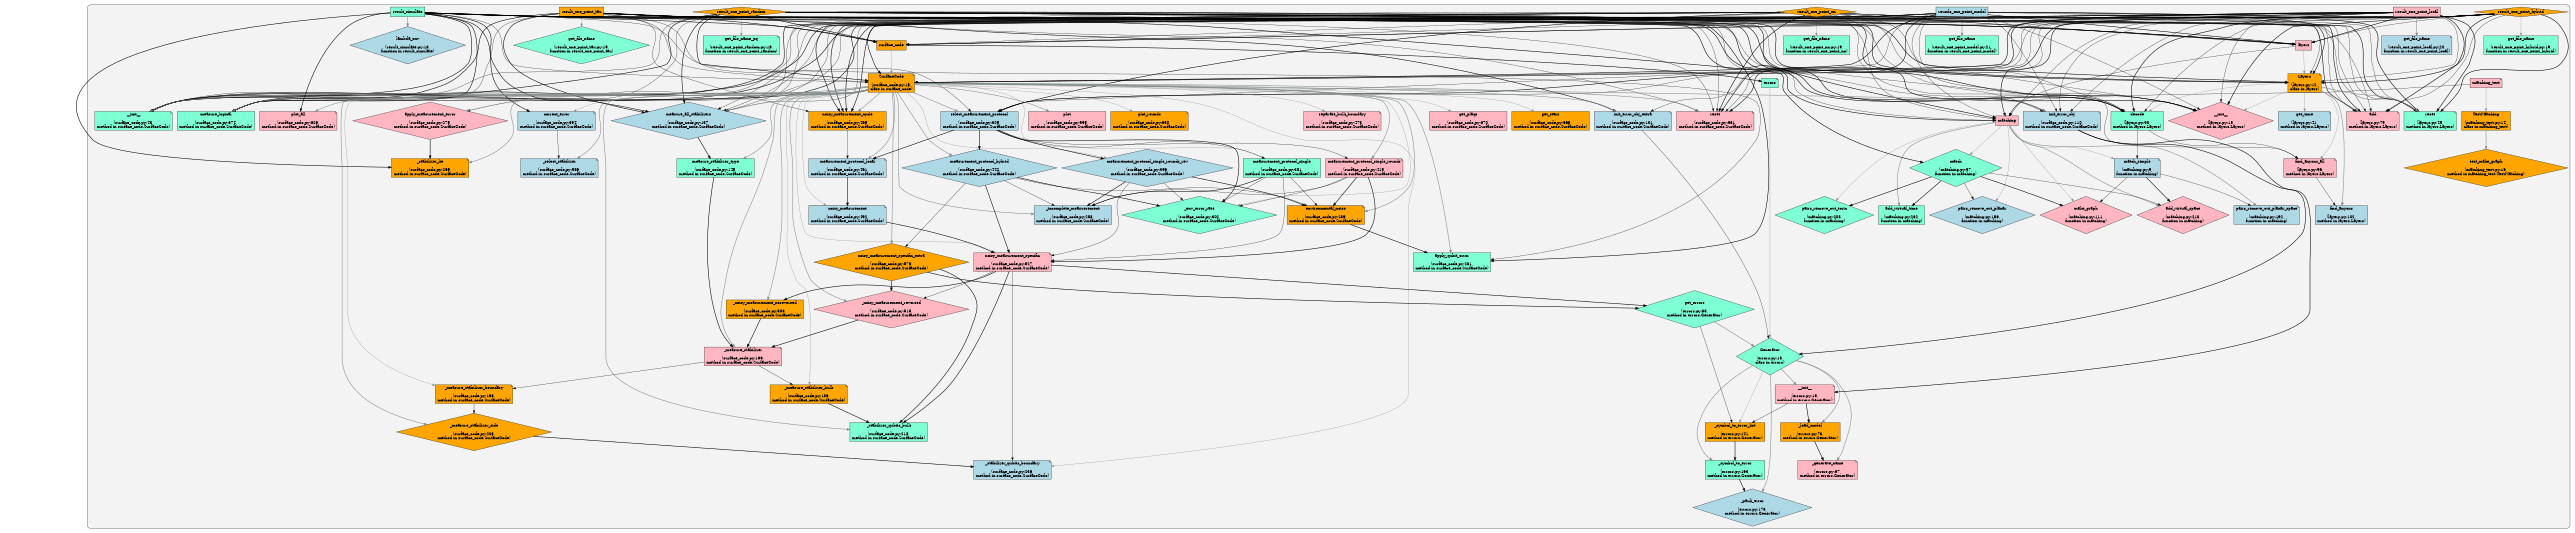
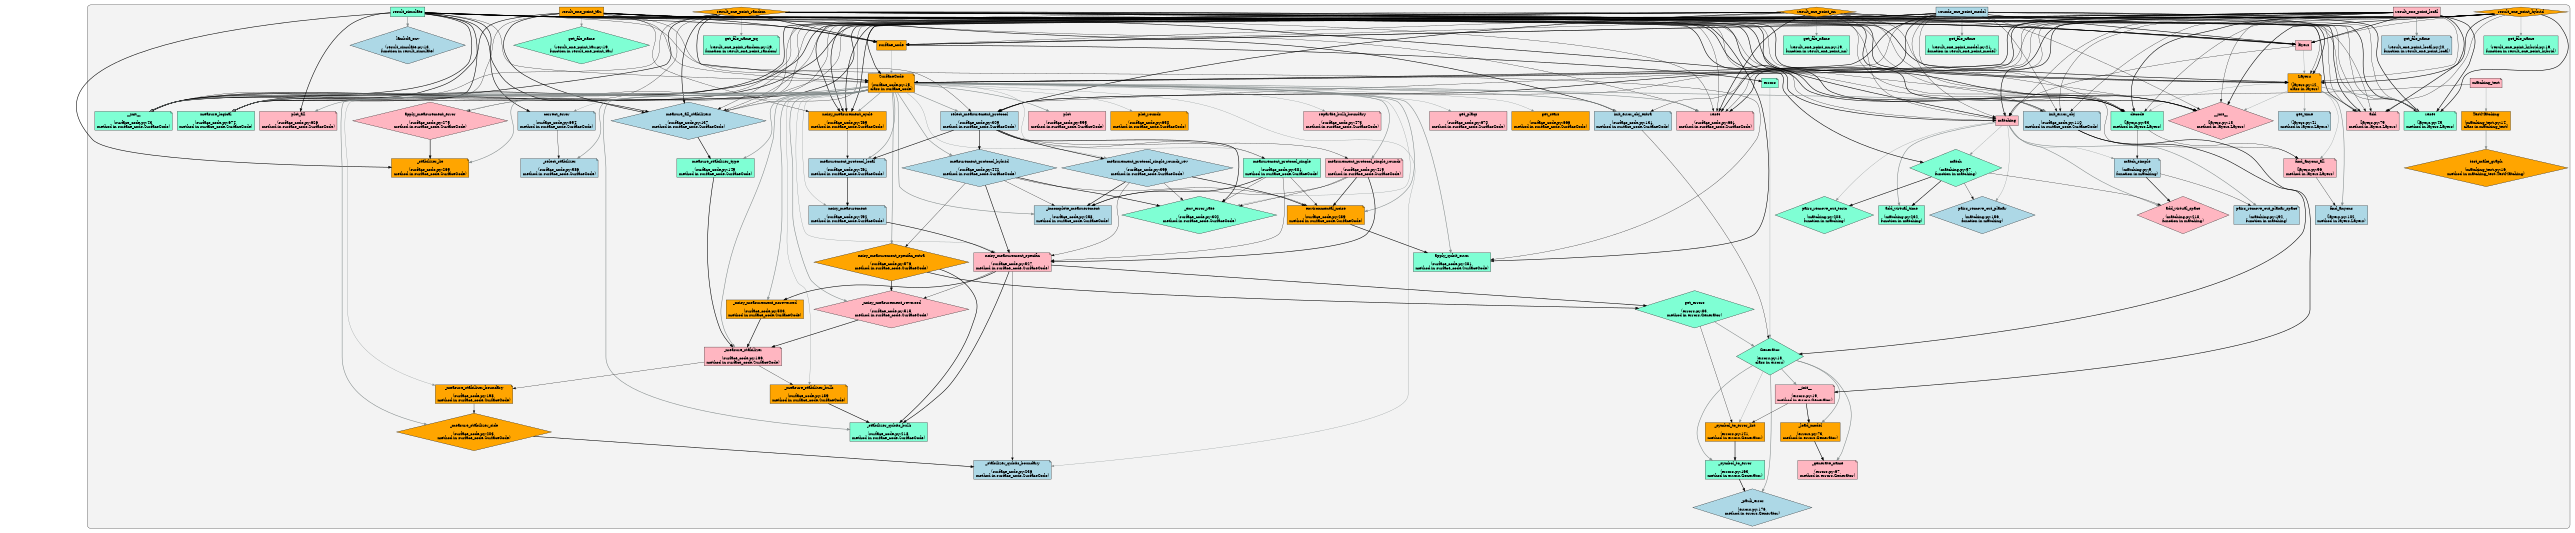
node "make_graph (matching.py:111, function in matching)": removed
